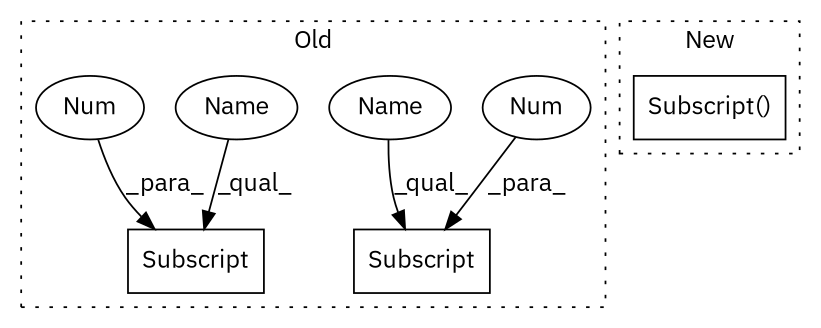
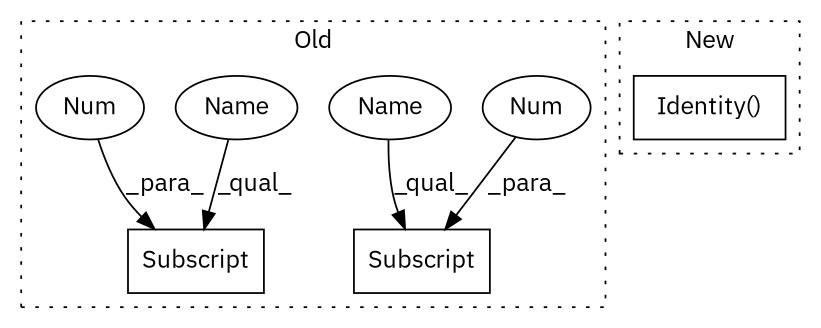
node "Subscript()": label "Subscript()" -> "Identity()"
